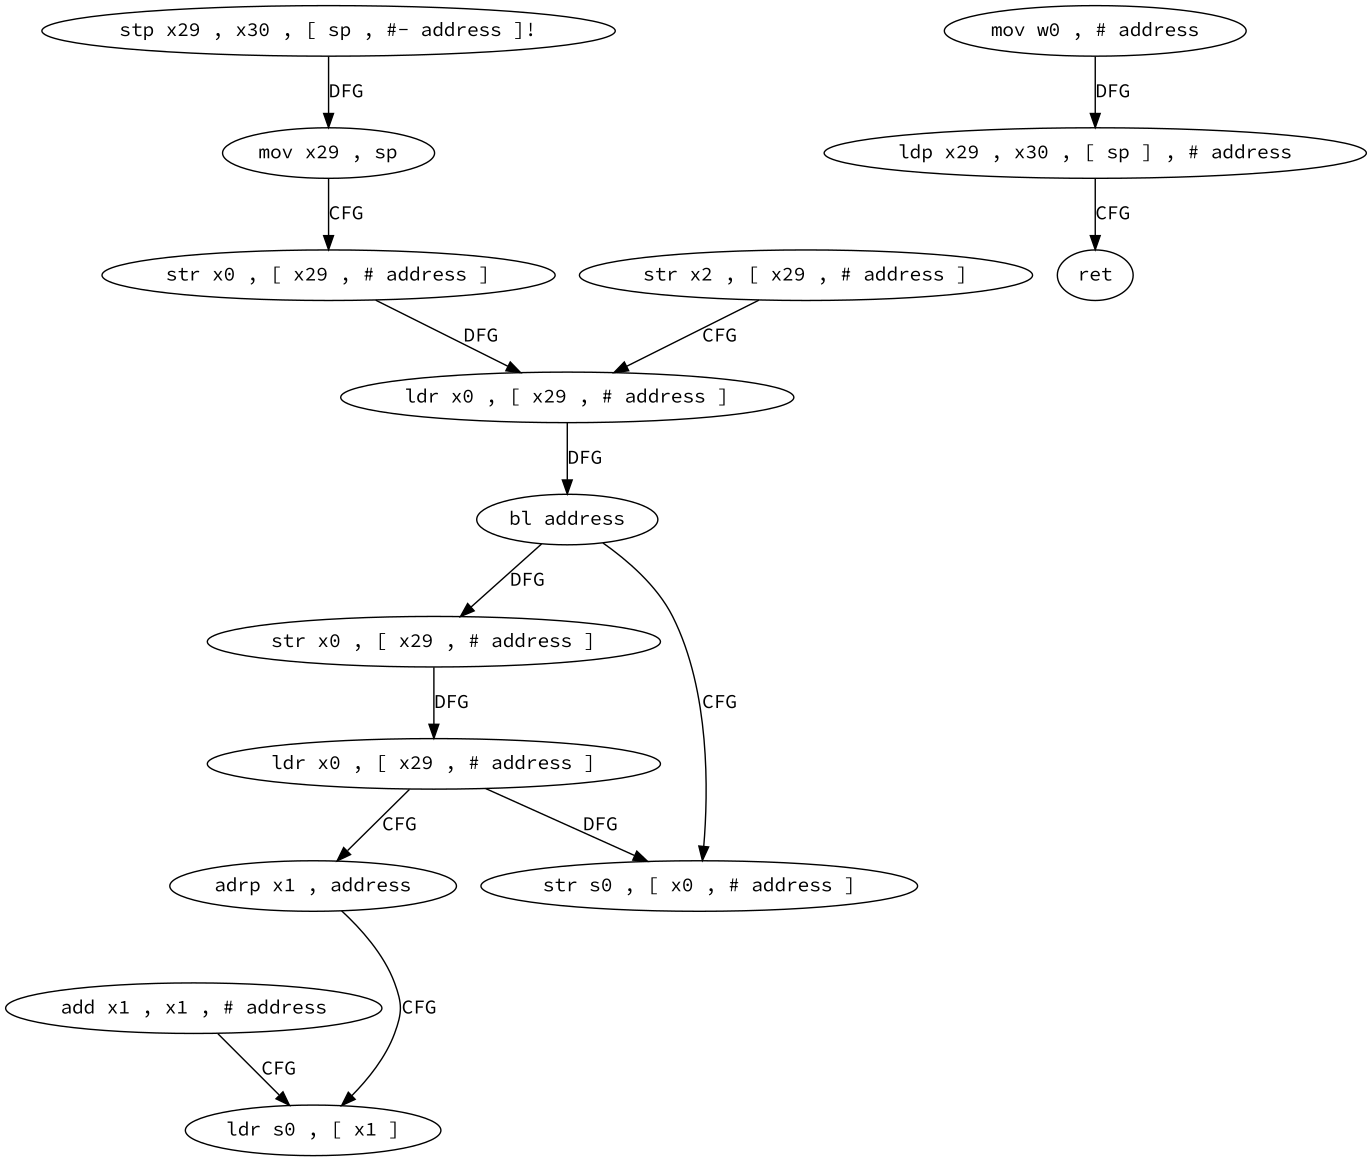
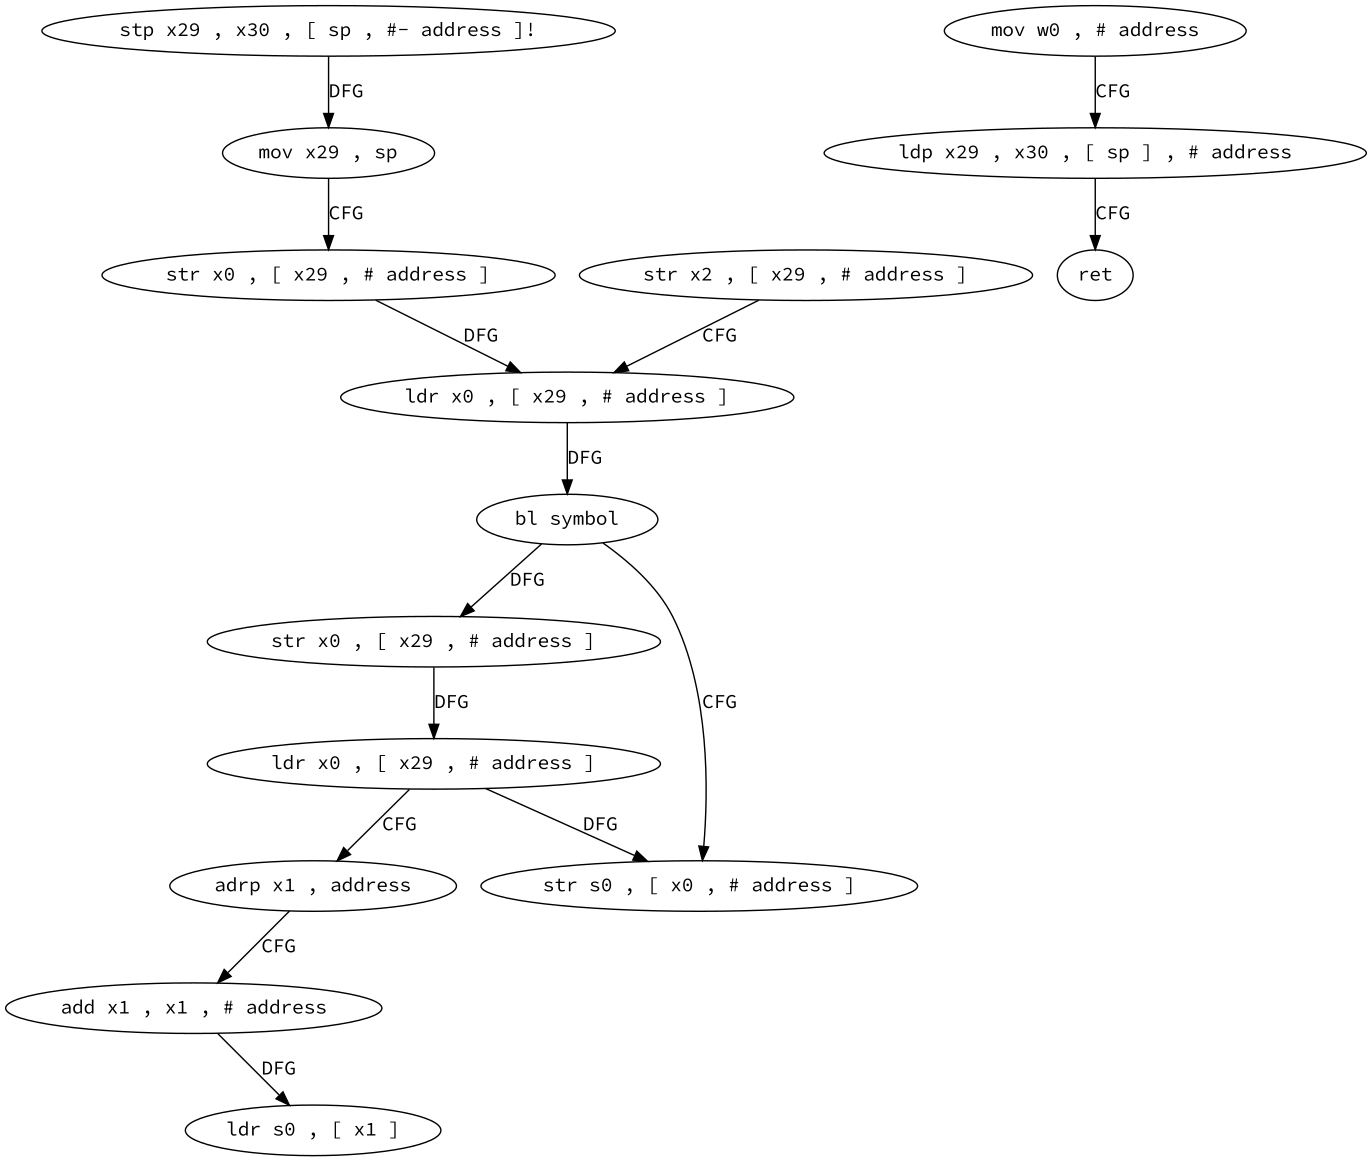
edge "mov w0 , # address" -> "ldp x29 , x30 , [ sp ] , # address": label "DFG" -> "CFG"
node "bl address": label "bl address" -> "bl symbol"
edge "adrp x1 , address" -> "ldr s0 , [ x1 ]": now "adrp x1 , address" -> "add x1 , x1 , # address"
edge "add x1 , x1 , # address" -> "ldr s0 , [ x1 ]": label "CFG" -> "DFG"
